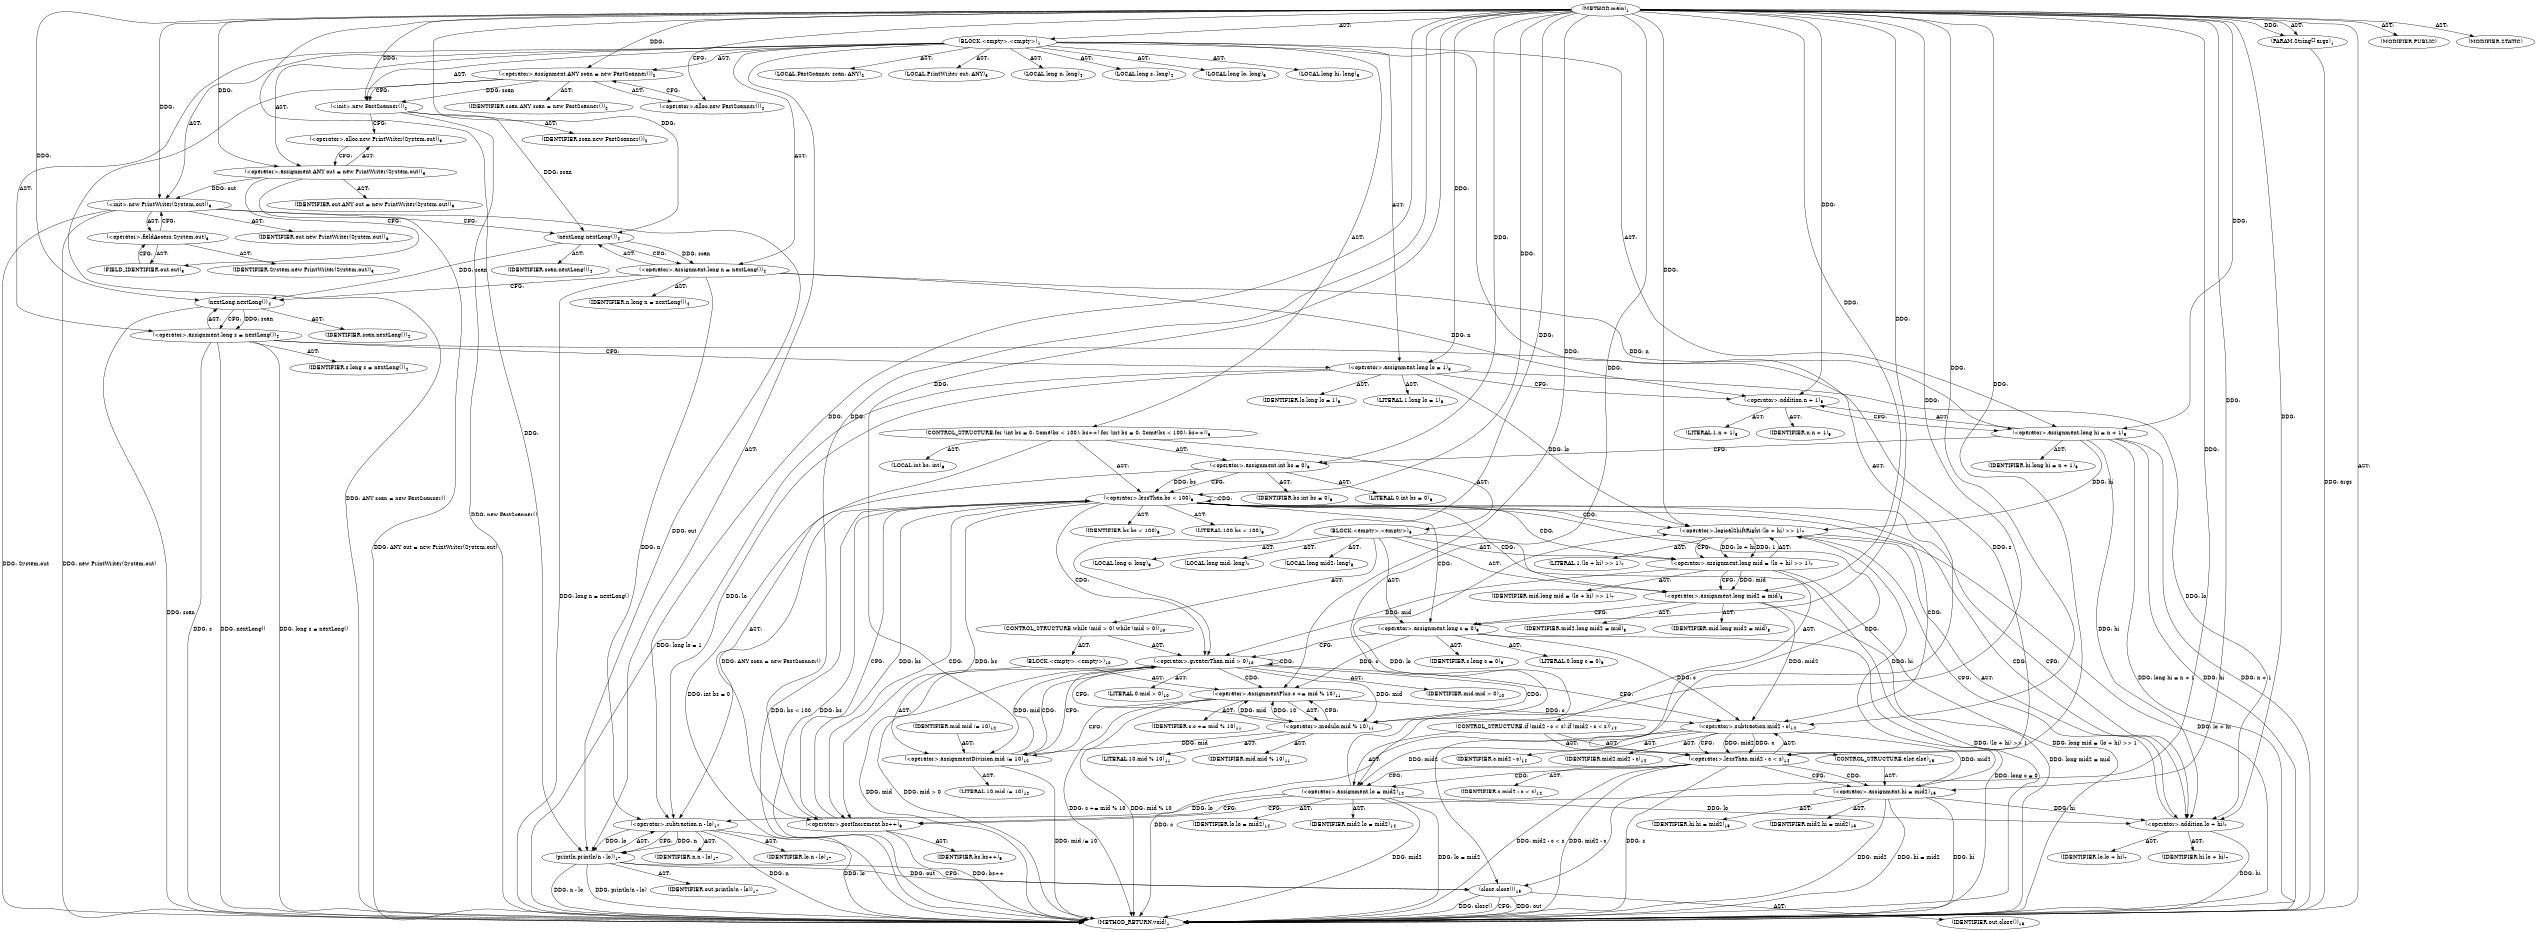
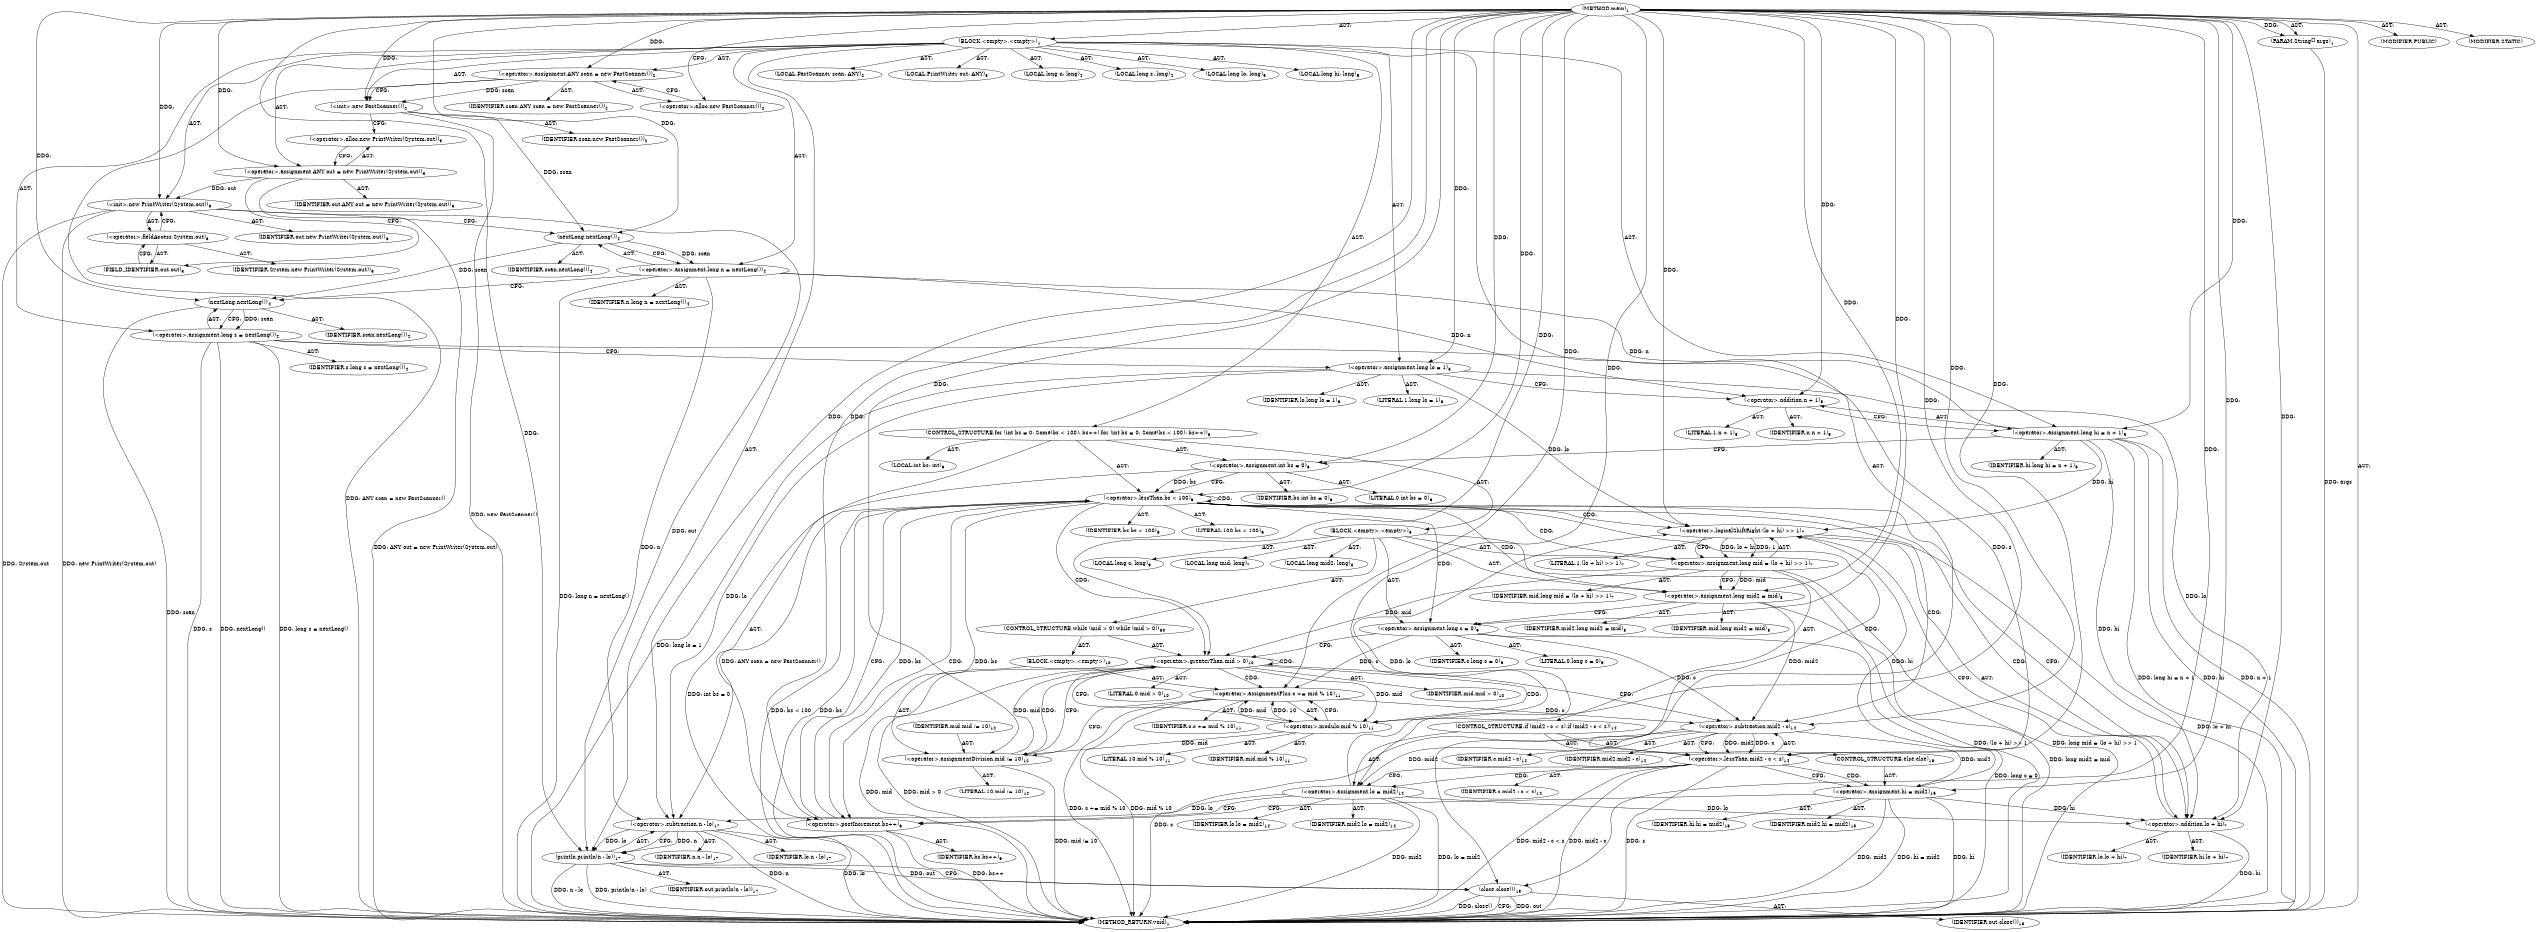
node "(CONTROL_STRUCTURE,while (mid > 0),while (mid > 0))": text "10" -> "80"
